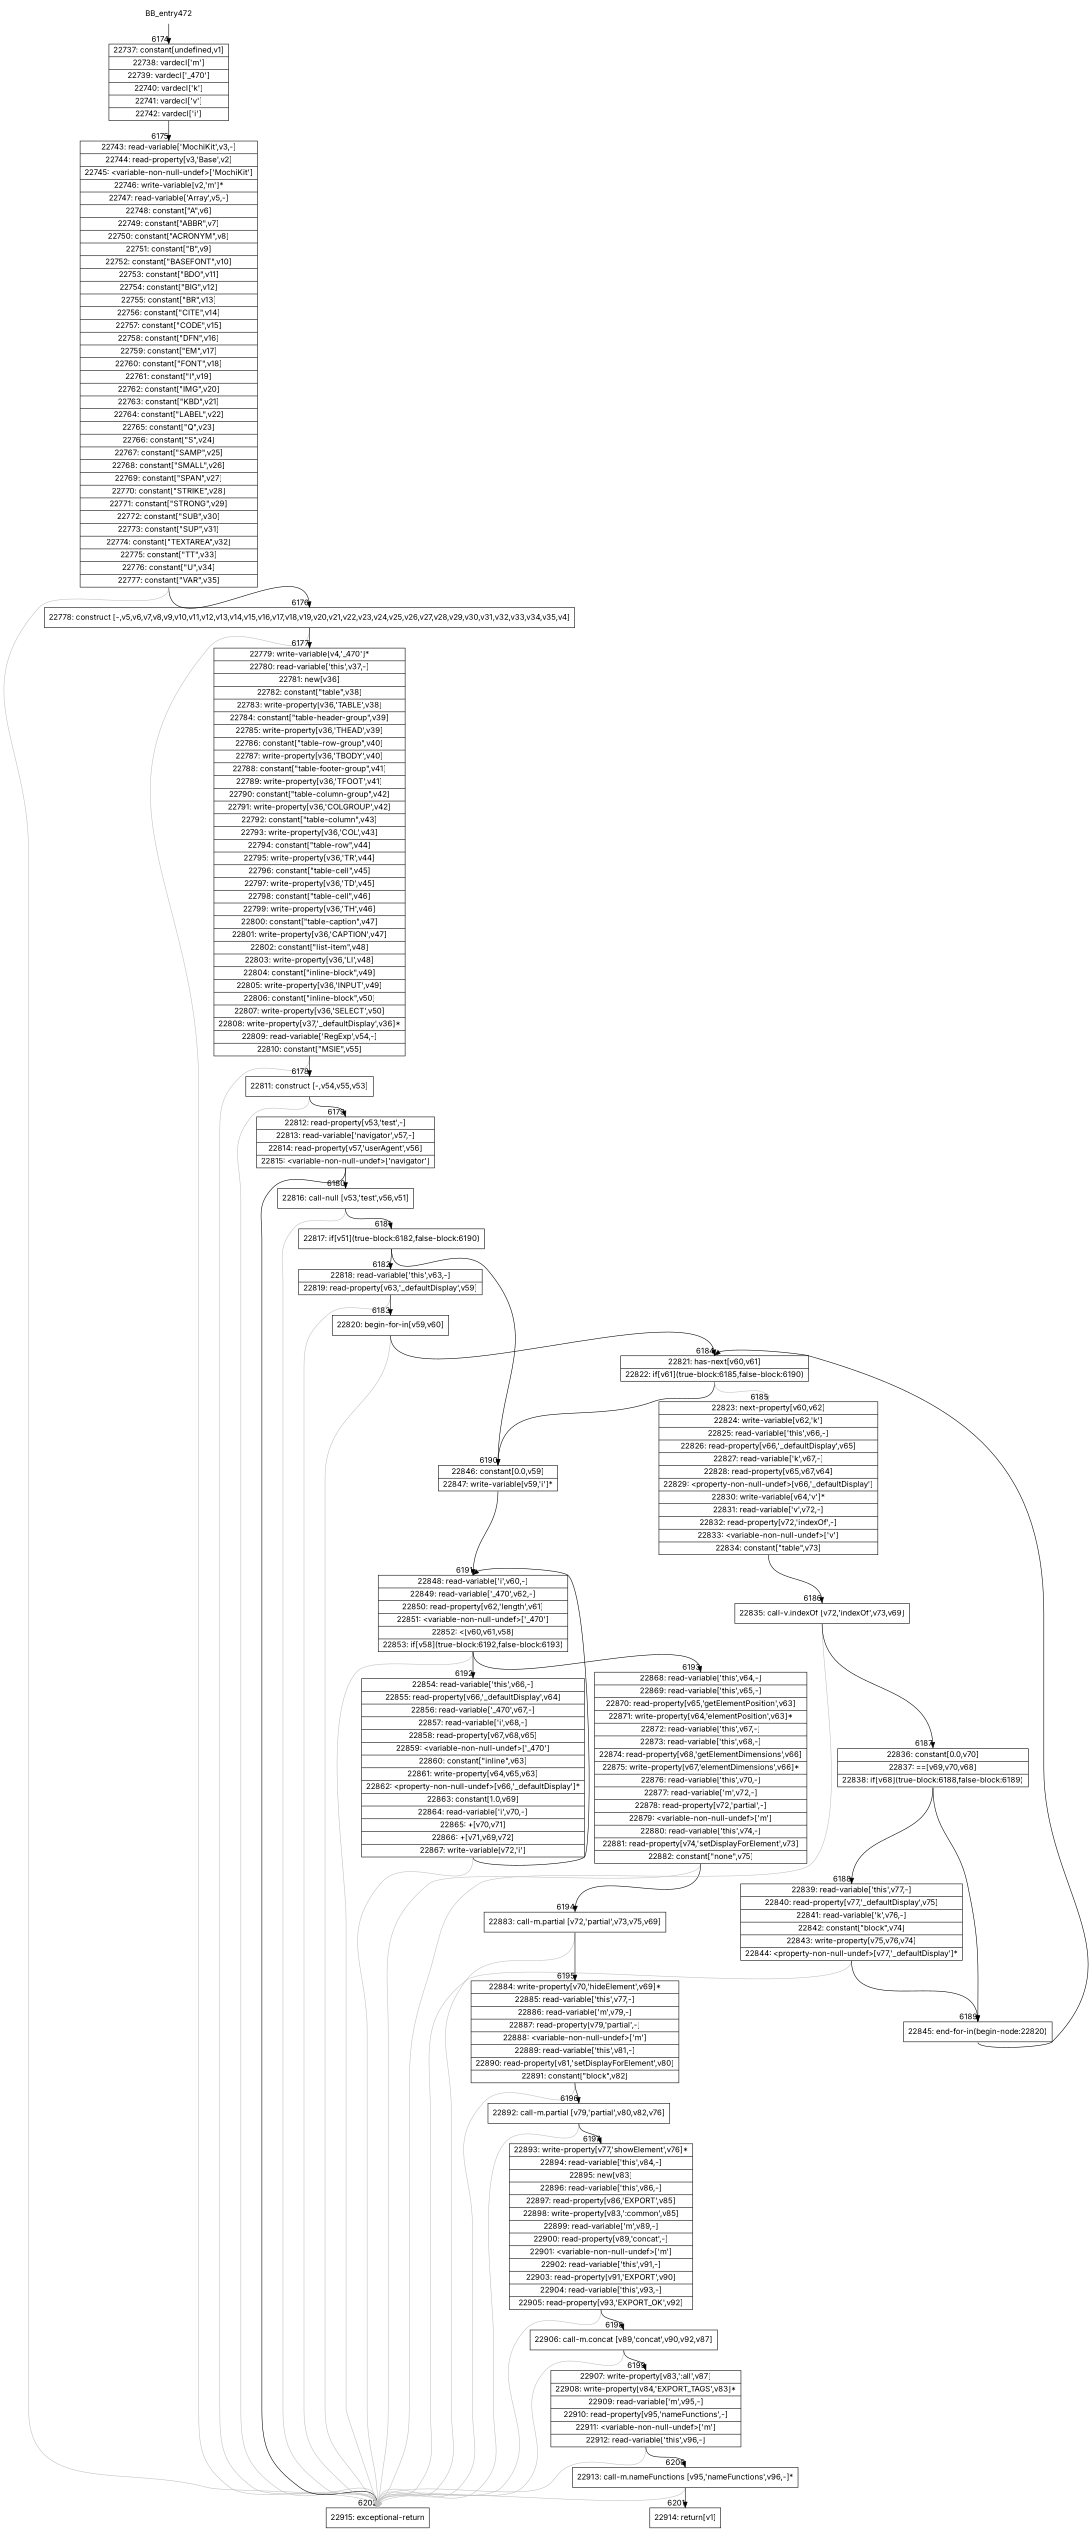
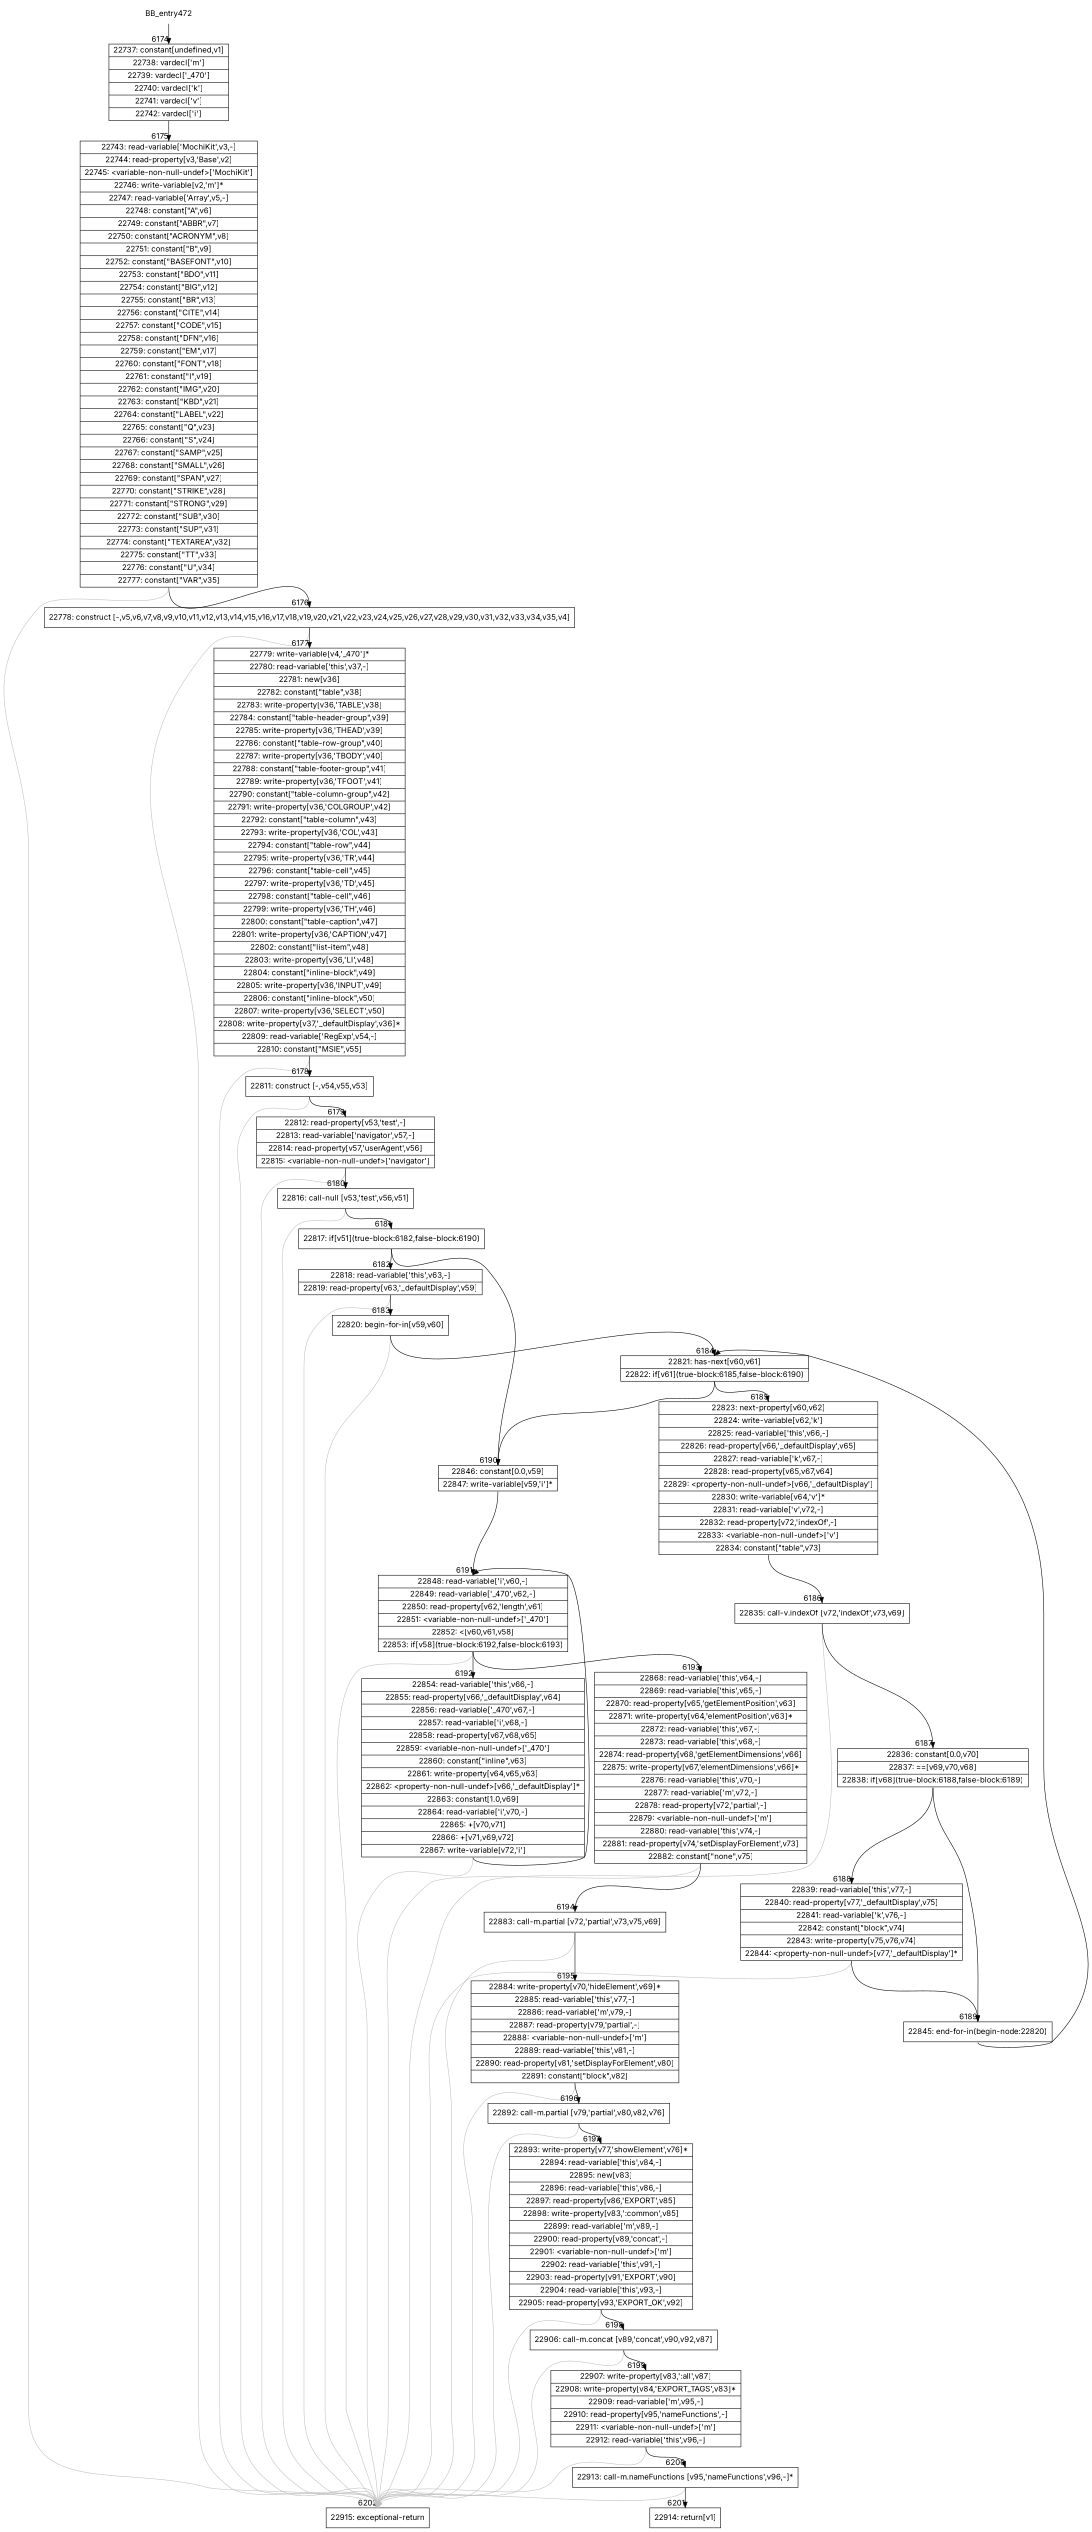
edge "22821: has-next[v60,v61]" -> "22823: next-property[v60,v62]": color gray -> black
edge "22812: read-property[v53,'test',-]" -> "22915: exceptional-return": color black -> gray
